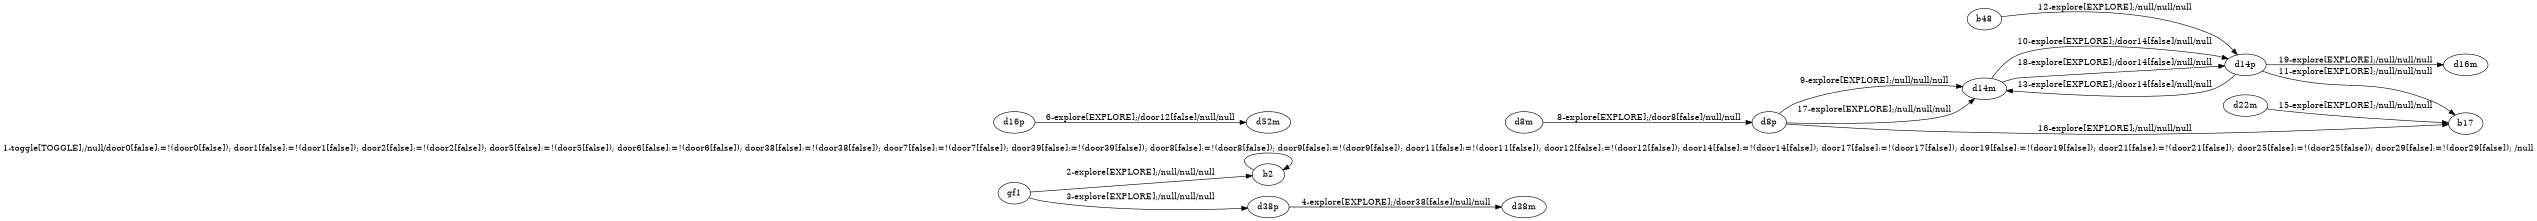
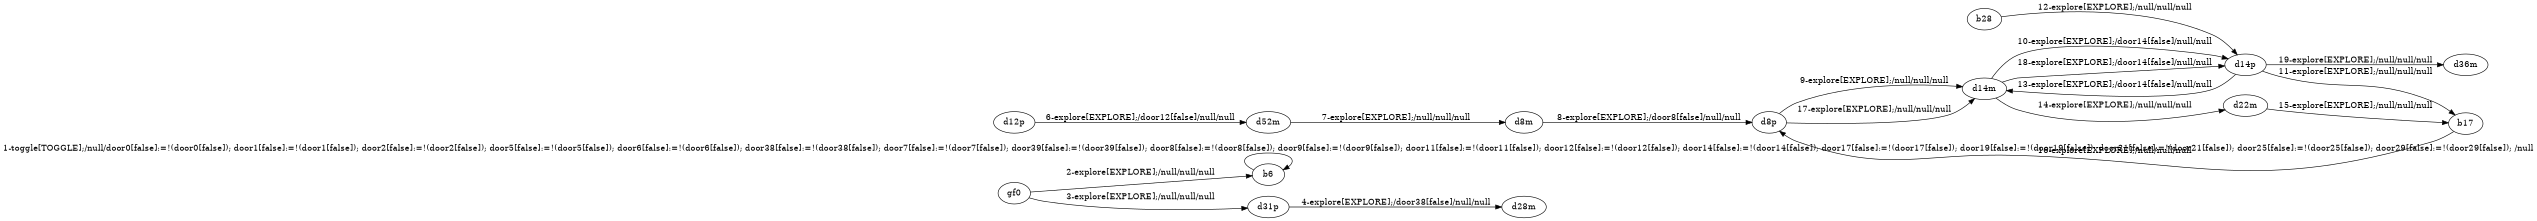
node "b48": label "b48" -> "b28"
node "d16m": label "d16m" -> "d36m"
edge "d14m" -> "d22m": added, label "14-explore[EXPLORE];/null/null/null"
node "d16p": label "d16p" -> "d12p"
edge "d52m" -> "d8m": added, label "7-explore[EXPLORE];/null/null/null"
edge "d8p" -> "b17": reversed
node "b2": label "b2" -> "b6"
node "gf1": label "gf1" -> "gf0"
node "d38p": label "d38p" -> "d31p"
node "d38m": label "d38m" -> "d28m"
